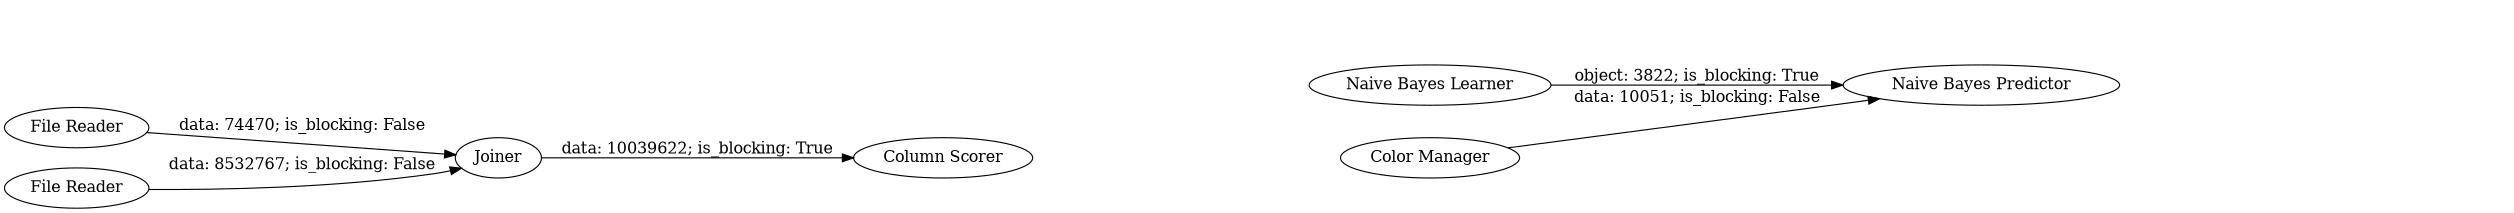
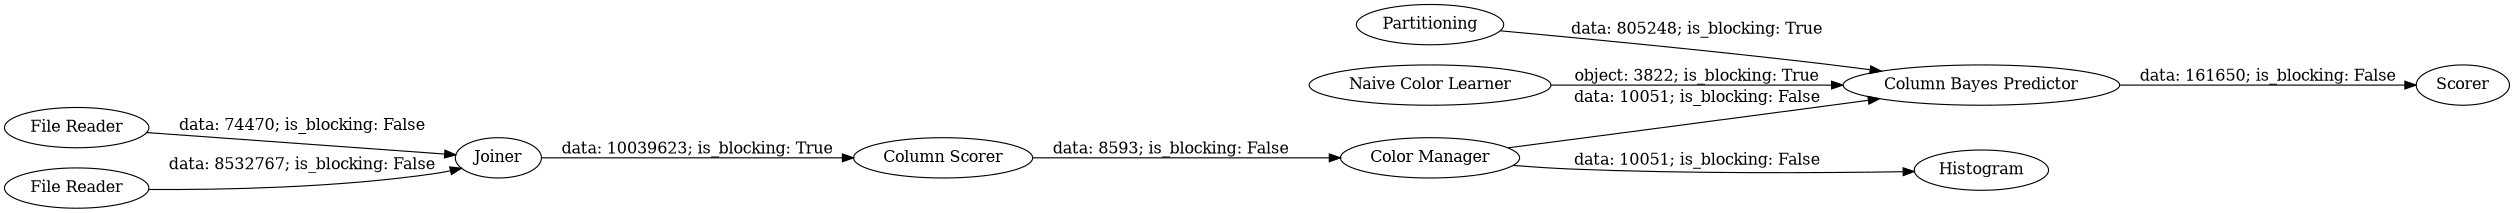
node "Partitioning": added
node "Naive Bayes Learner": label "Naive Bayes Learner" -> "Naive Color Learner"
node "Naive Bayes Predictor": label "Naive Bayes Predictor" -> "Column Bayes Predictor"
node "Scorer": added
edge "Joiner" -> "Column Scorer": label "data: 10039622; is_blocking: True" -> "data: 10039623; is_blocking: True"
edge "Column Scorer" -> "Color Manager": added, label "data: 8593; is_blocking: False"
node "Histogram": added
